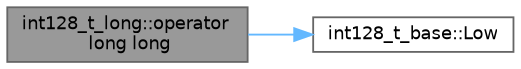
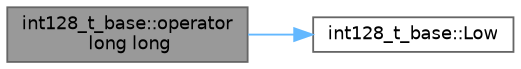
node "int128_t_long::operator long long": label "int128_t_long::operator long long" -> "int128_t_base::operator long long"
